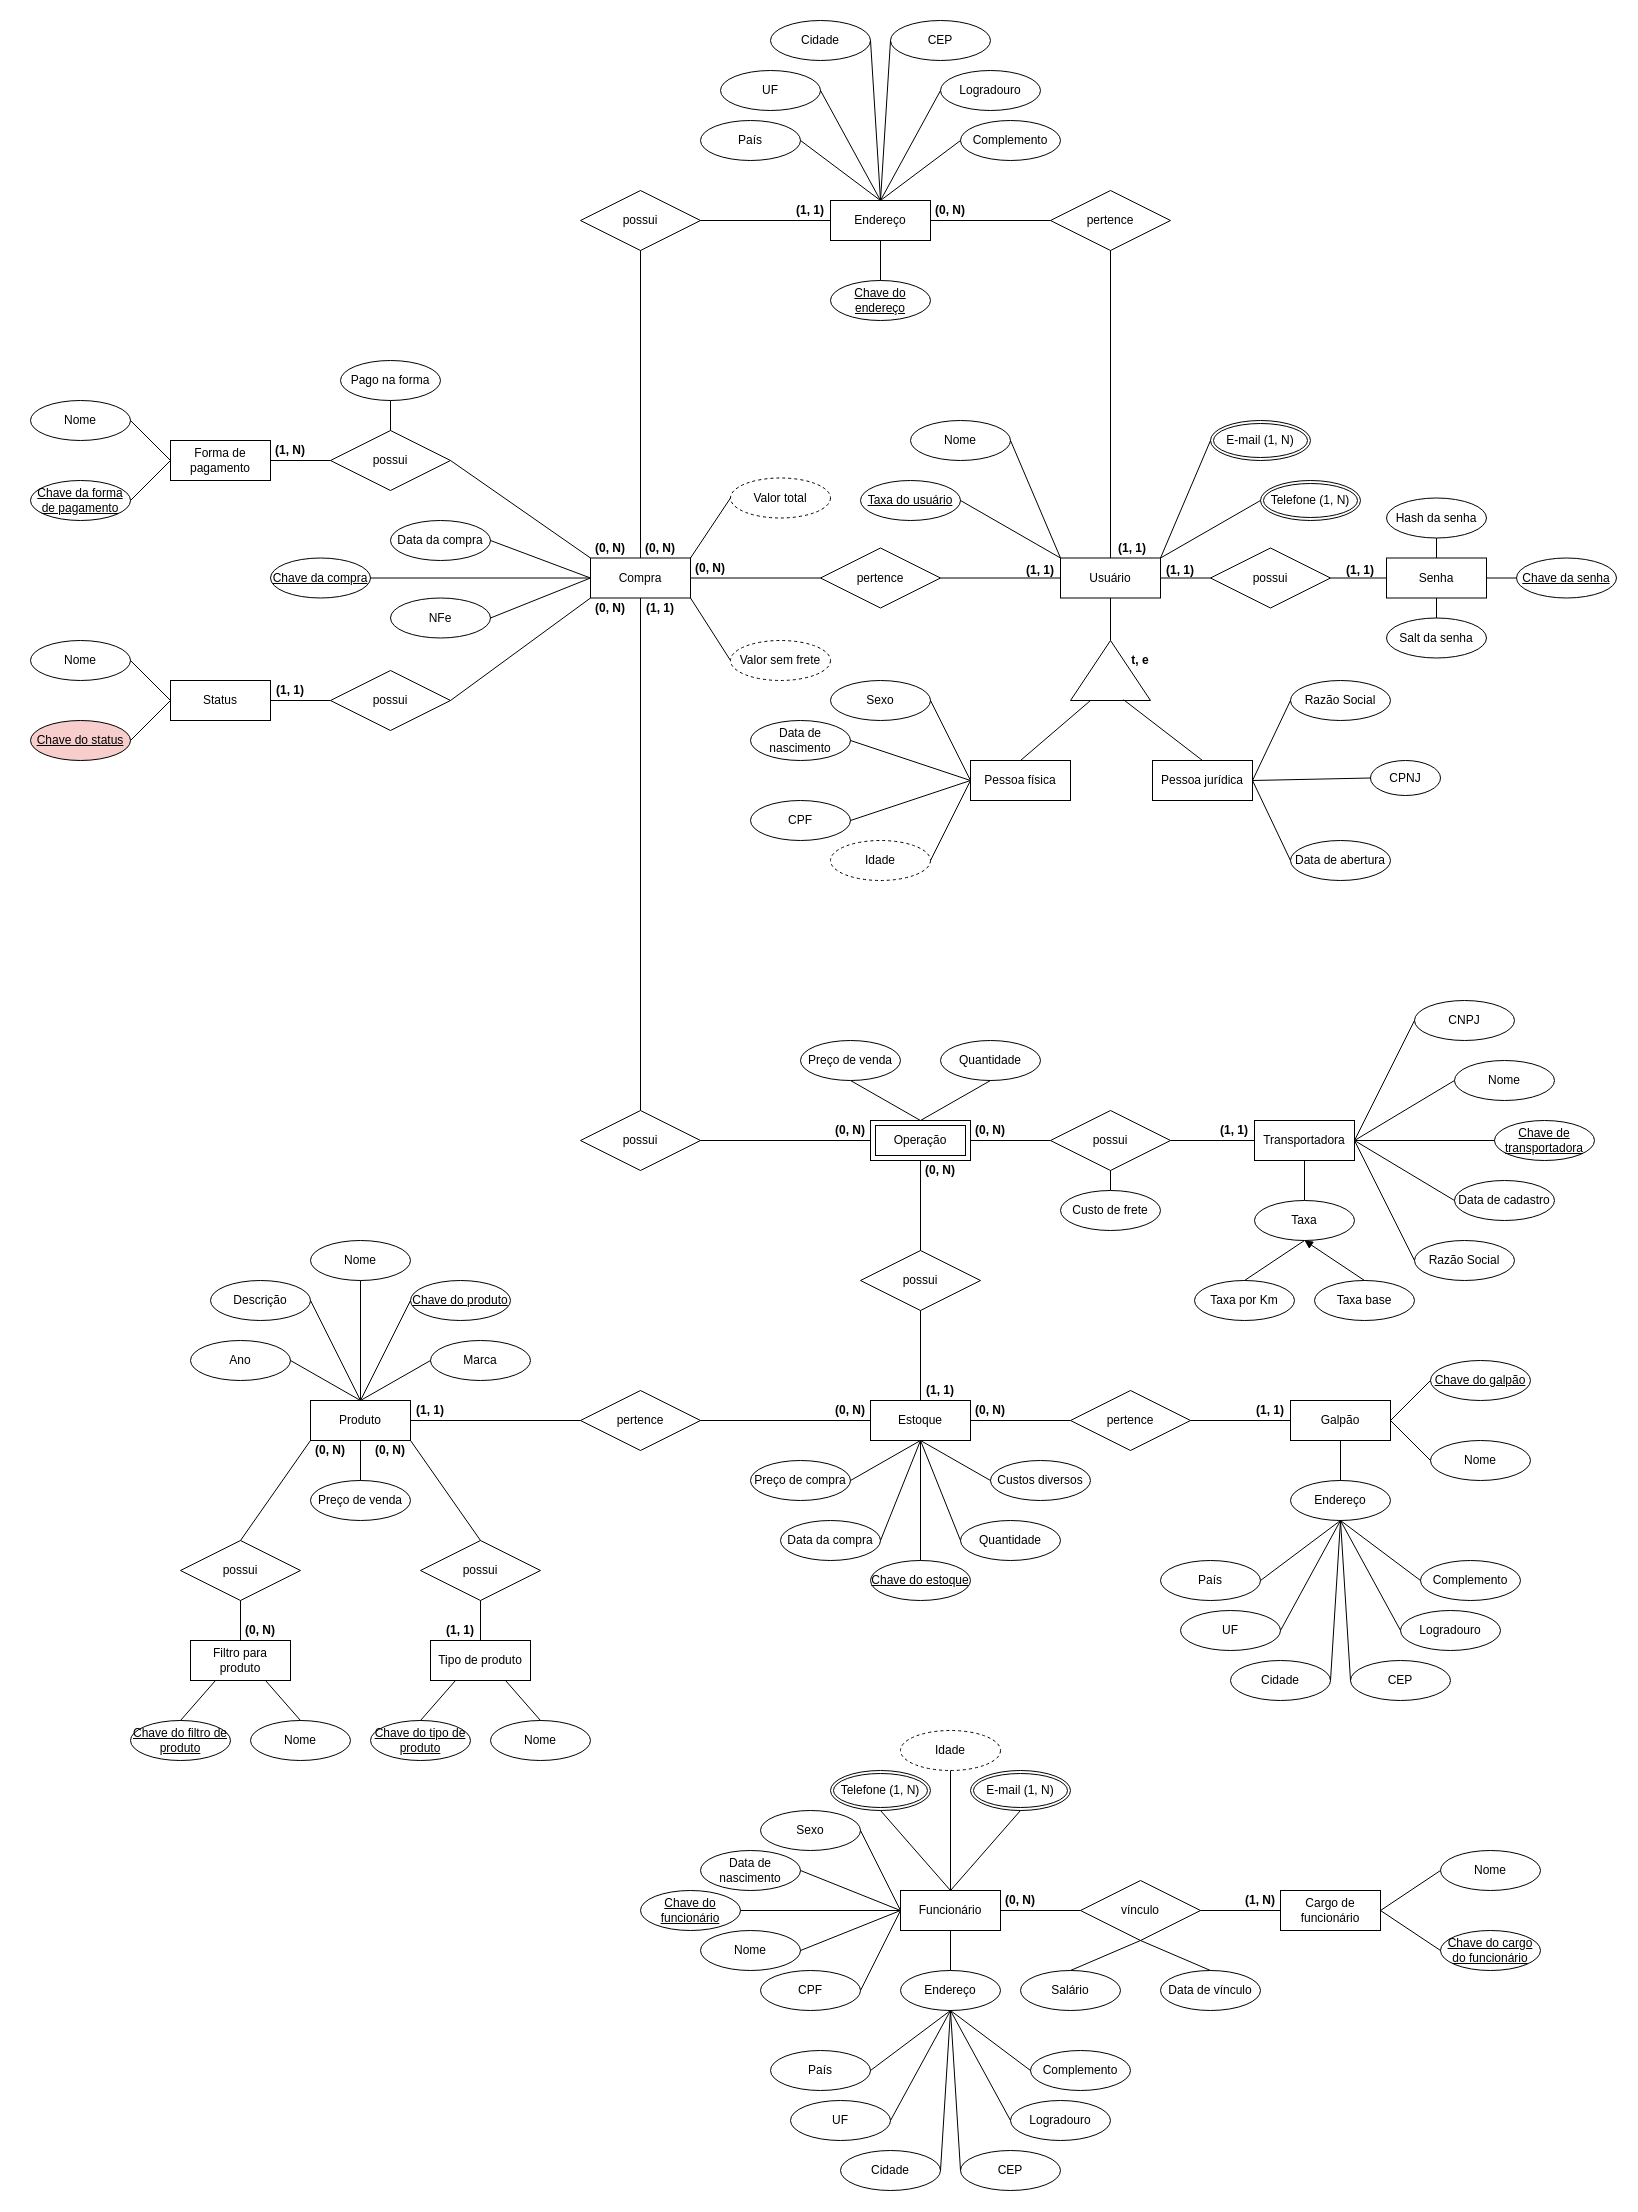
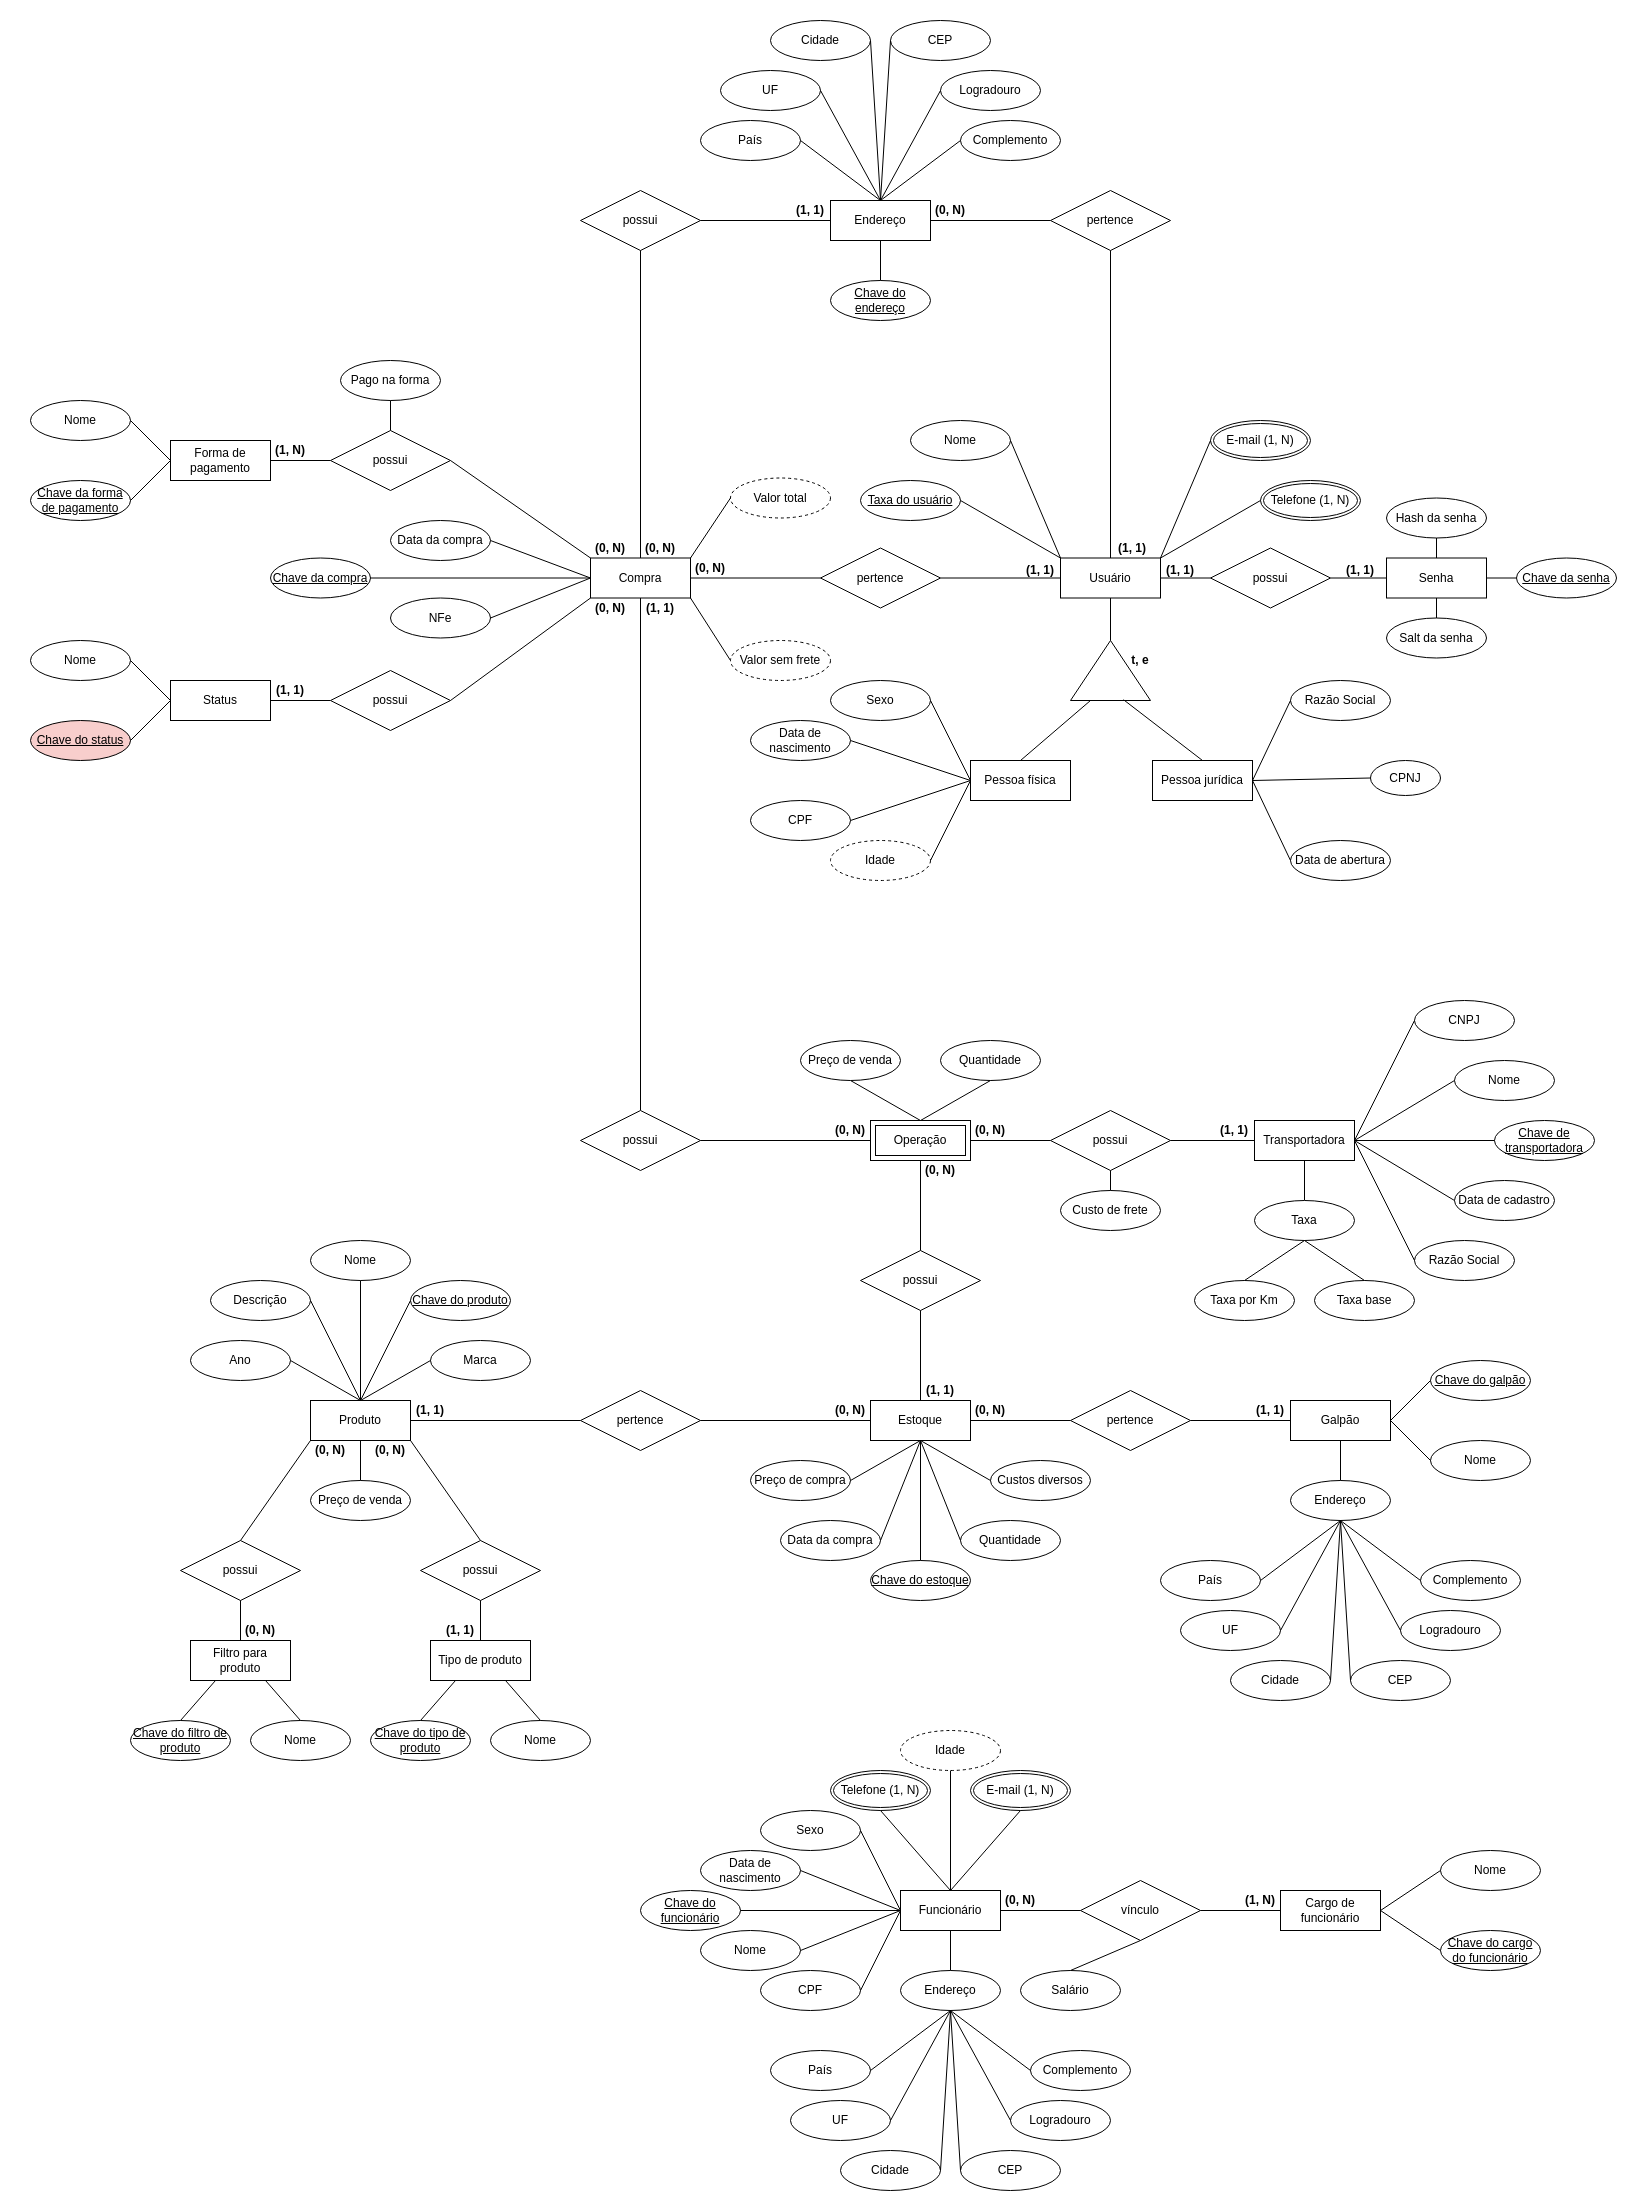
edge "Taxa base" -> "Taxa": arrowhead block -> none
edge "vínculo" -- "Data de vínculo": removed
node "Data de vínculo": removed
